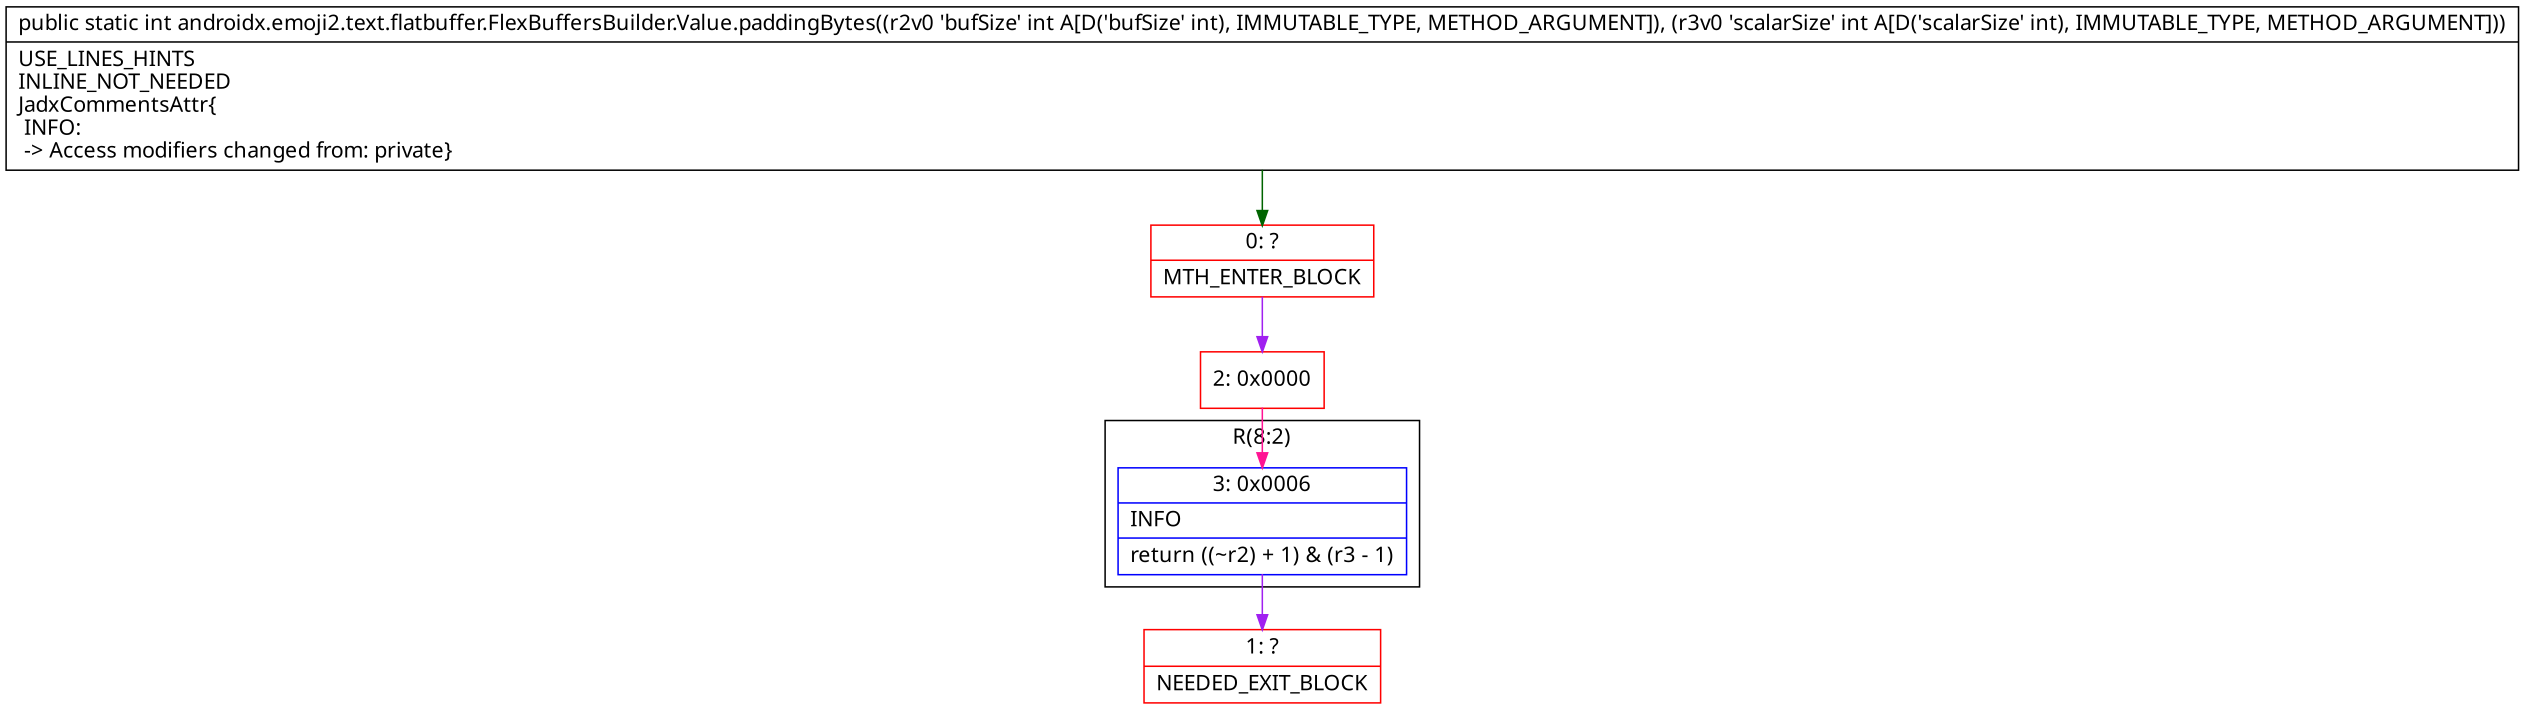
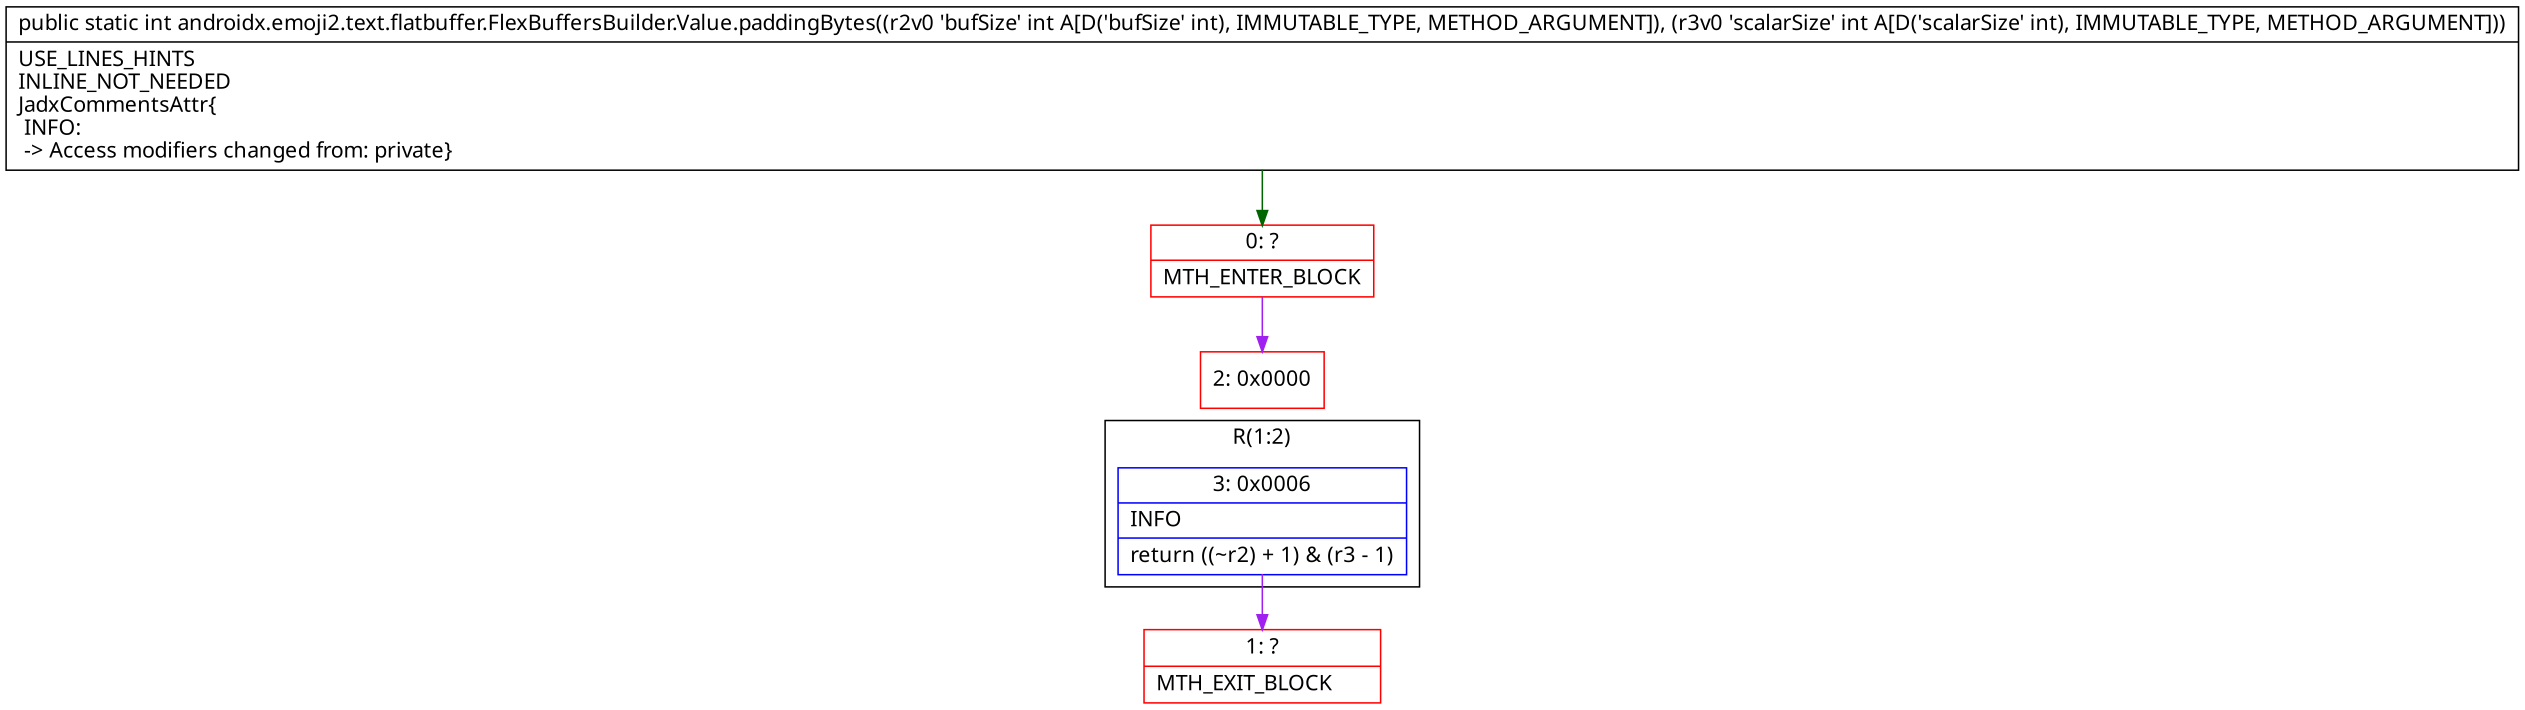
edge "2: 0x0000" -> "3: 0x0006": removed
cluster "R(8:2)": label "R(8:2)" -> "R(1:2)"
node "1: ?": text "NEEDED_EXIT_BLOCK" -> "MTH_EXIT_BLOCK"
